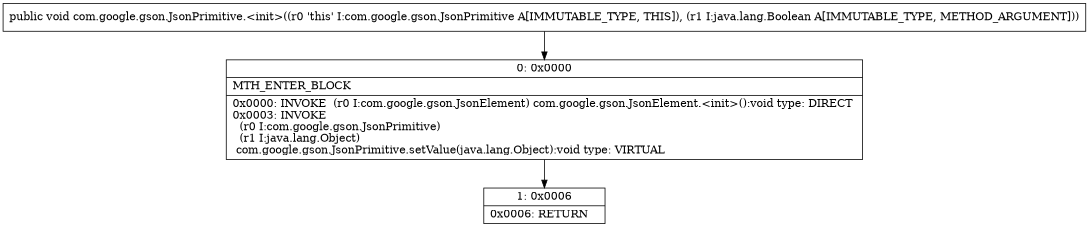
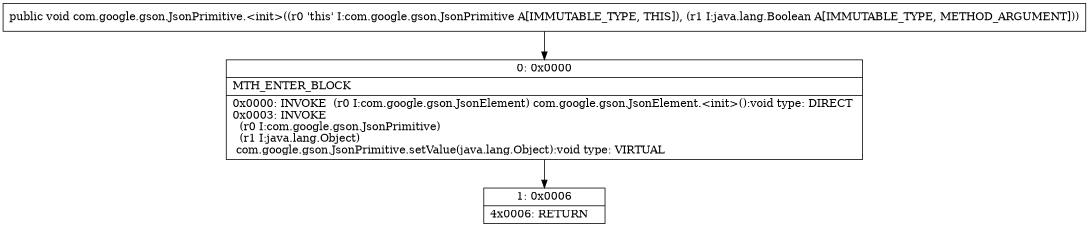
node "1: 0x0006": text "0x0006: RETURN" -> "4x0006: RETURN"
